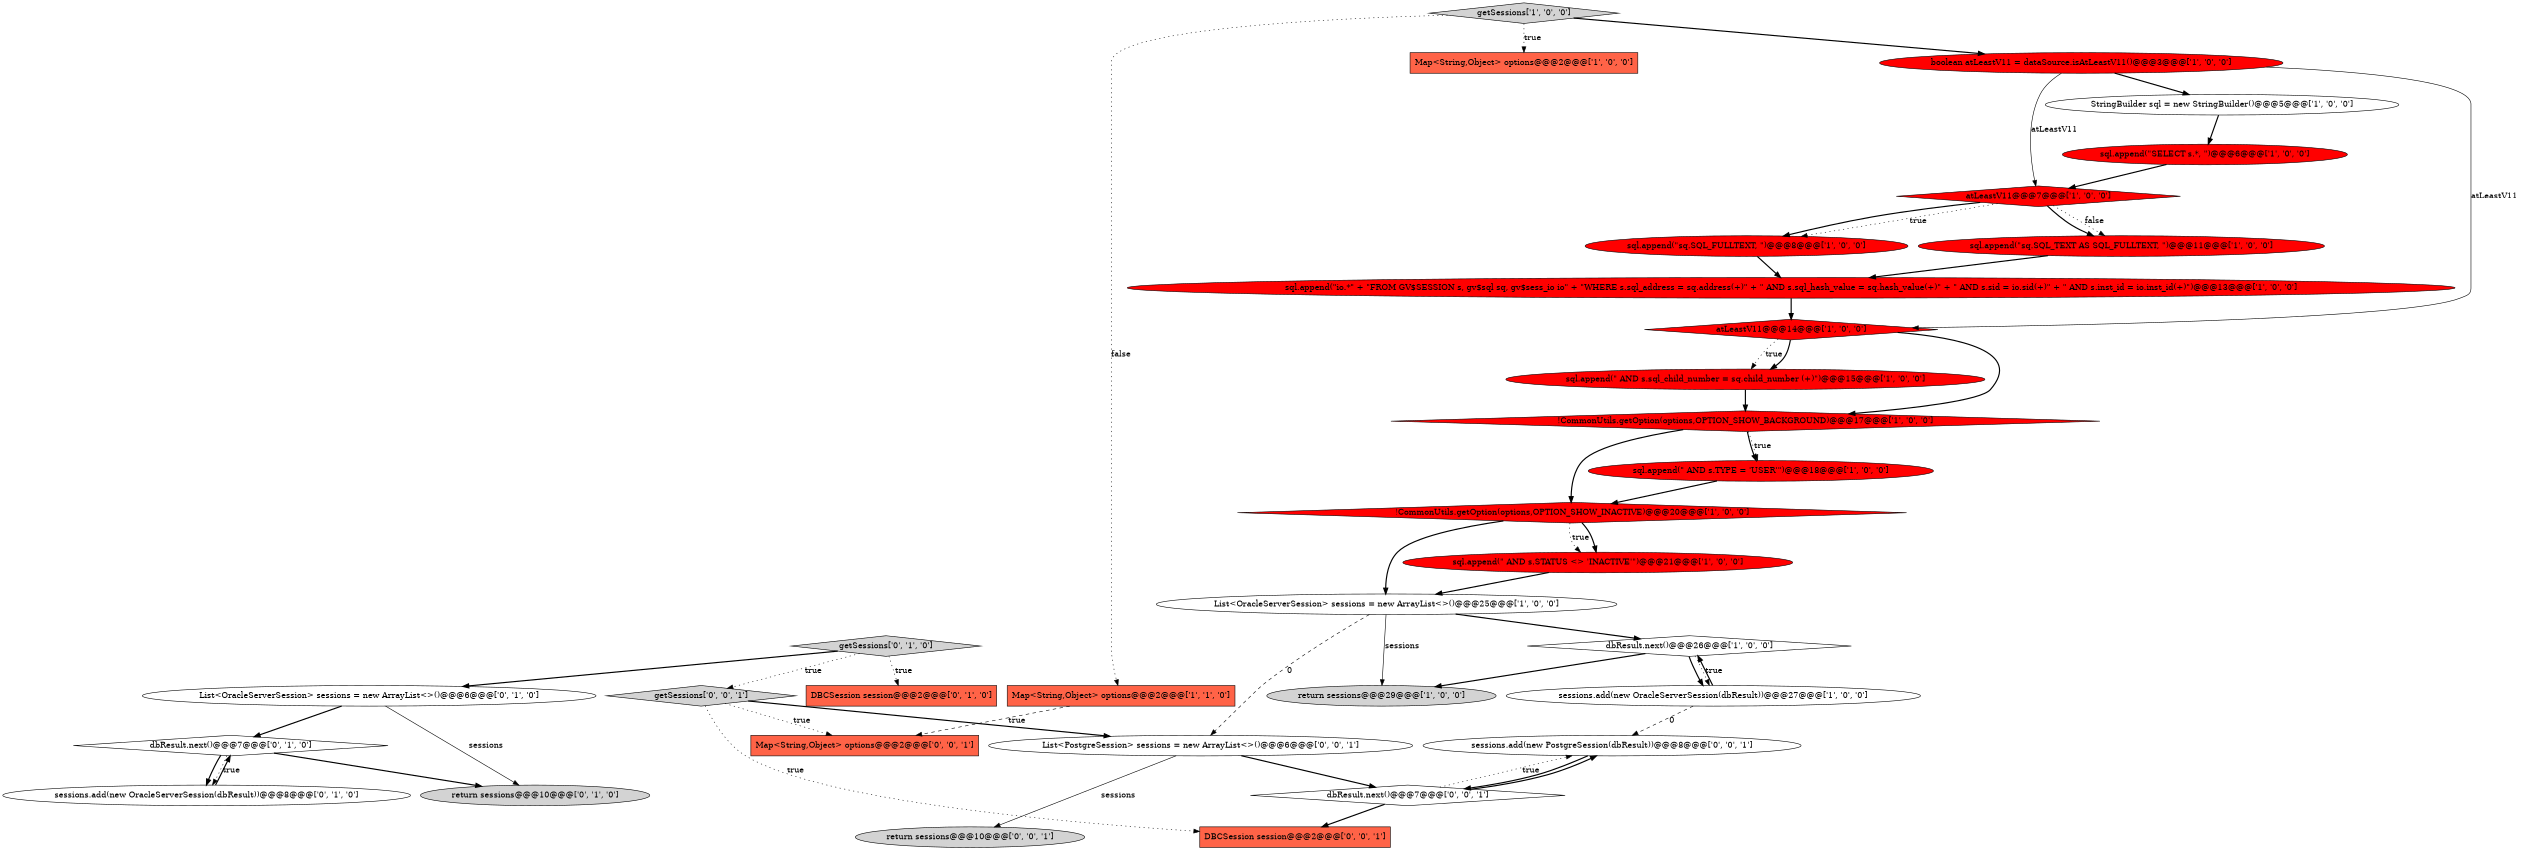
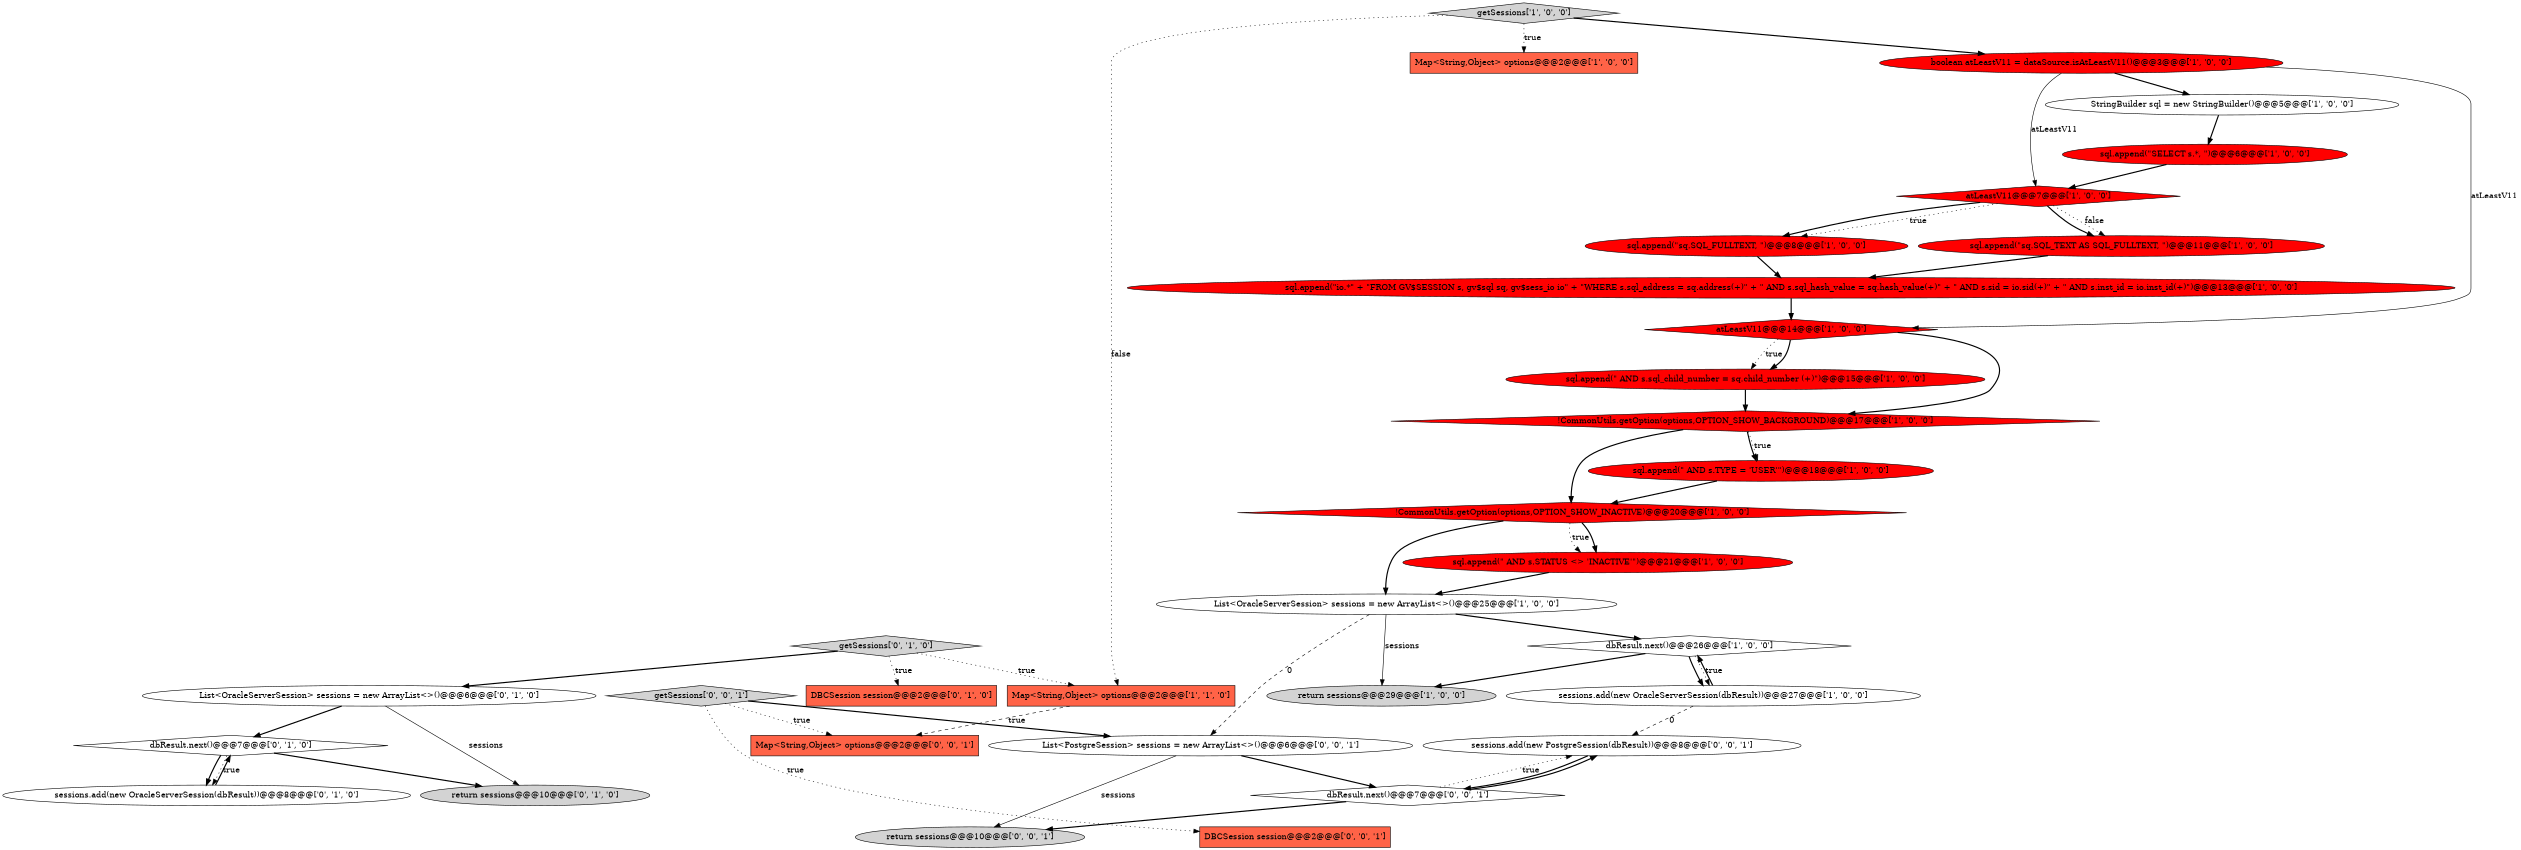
edge "getSessions['0', '1', '0']" -> "getSessions['0', '0', '1']": now "getSessions['0', '1', '0']" -> "Map<String,Object> options@@@2@@@['1', '1', '0']"
edge "dbResult.next()@@@7@@@['0', '0', '1']" -> "DBCSession session@@@2@@@['0', '0', '1']": now "dbResult.next()@@@7@@@['0', '0', '1']" -> "return sessions@@@10@@@['0', '0', '1']"
